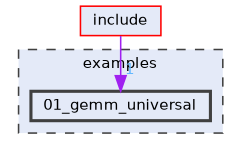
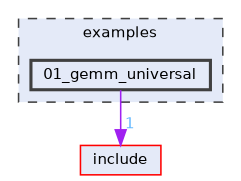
edge "include" -> "01_gemm_universal": reversed
